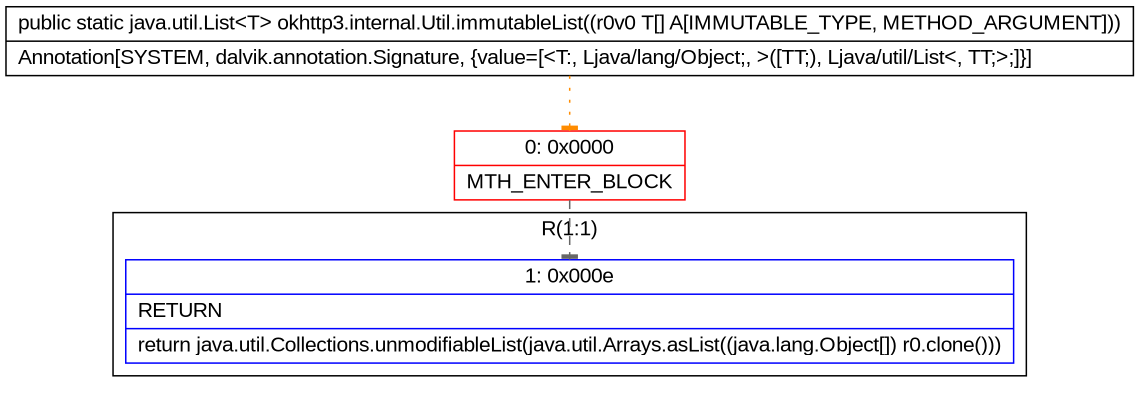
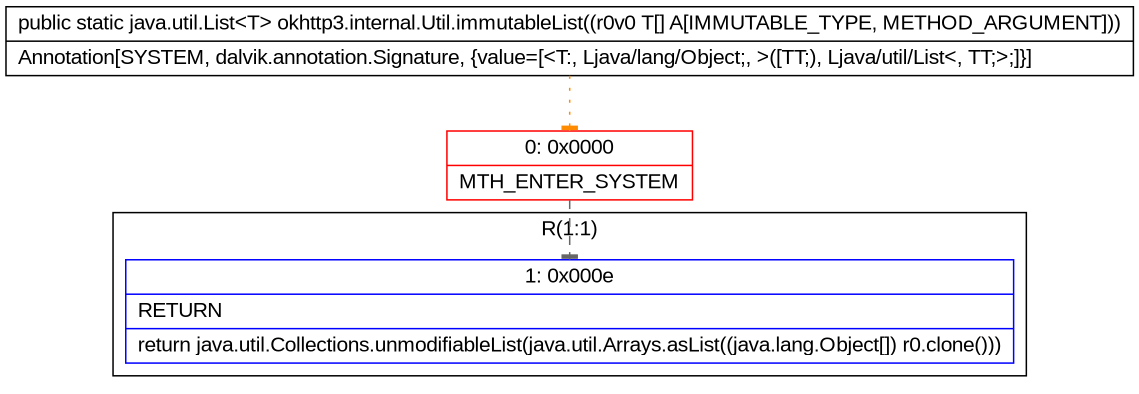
node "0: 0x0000": text "MTH_ENTER_BLOCK" -> "MTH_ENTER_SYSTEM"
